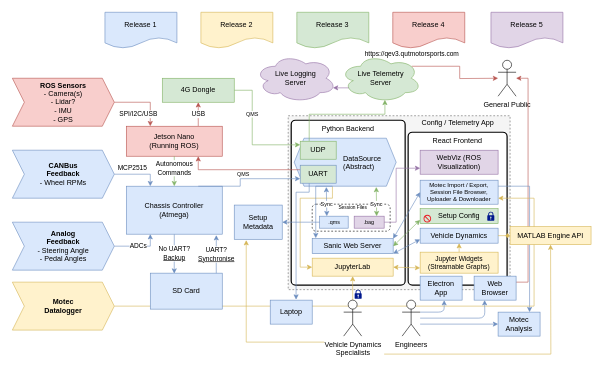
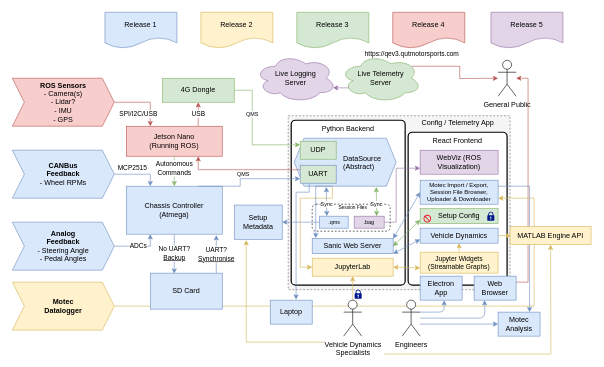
edge "UDP" -> "Live Telemetry Server": removed
